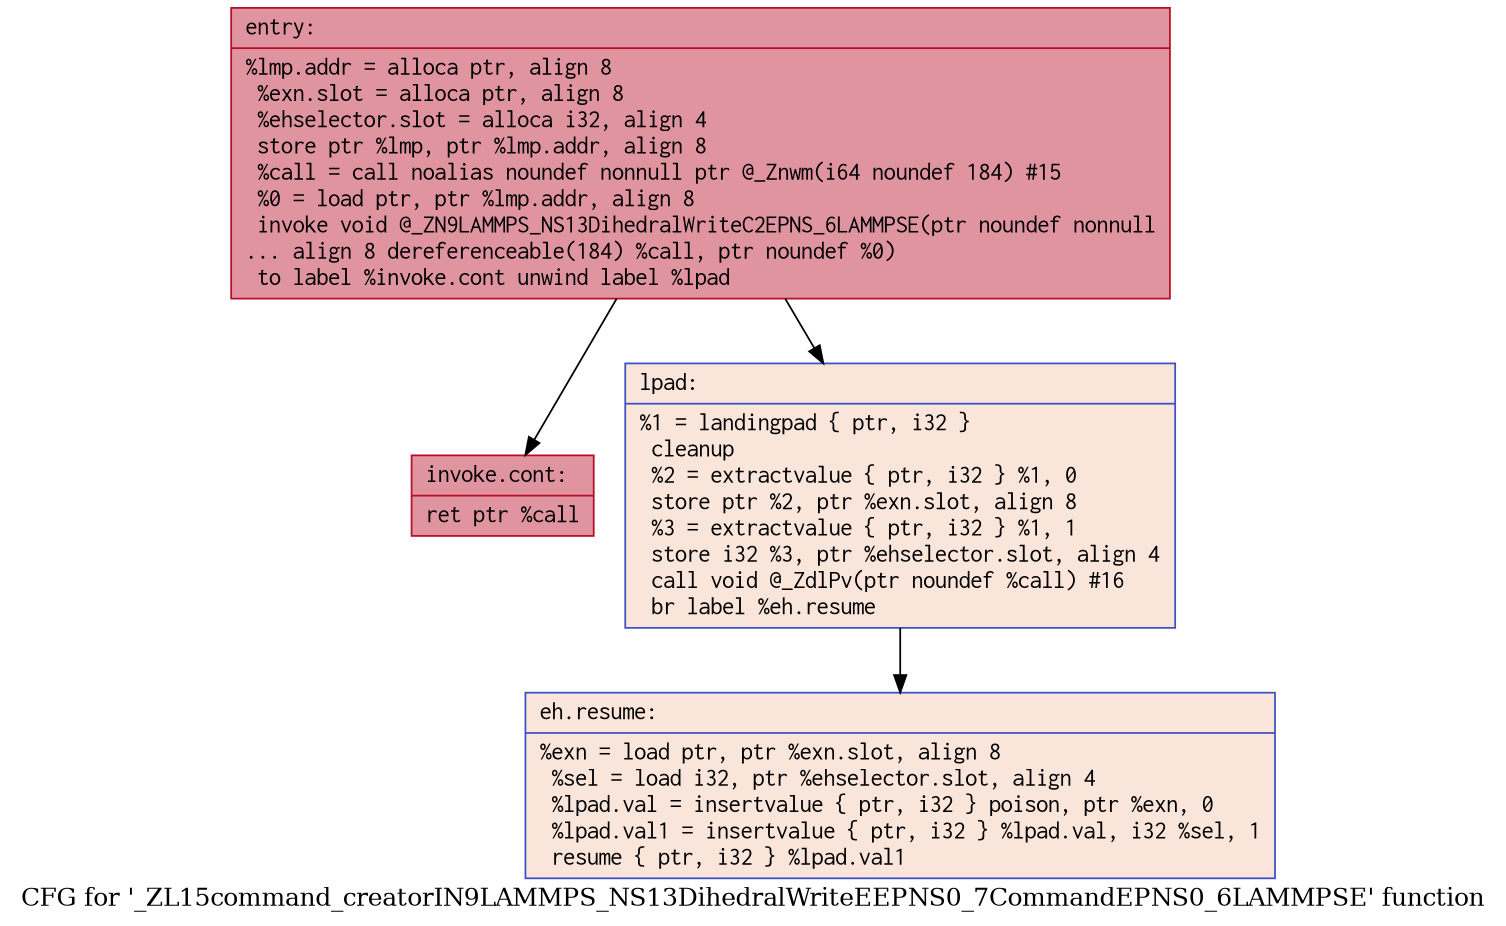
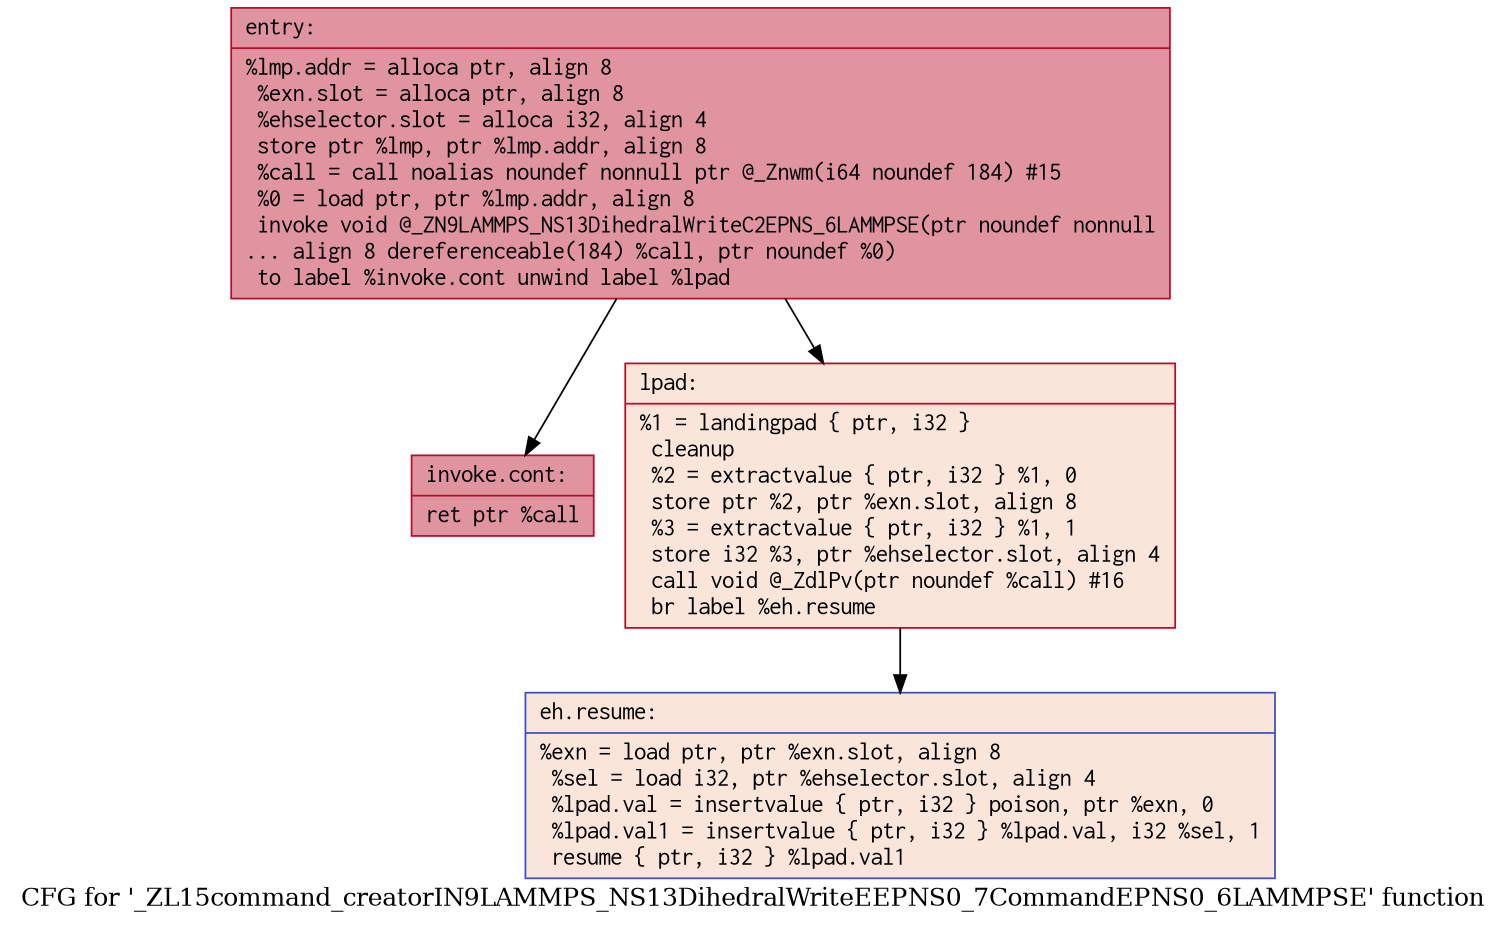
node "lpad:": color #3d50c3ff -> #b70d28ff
